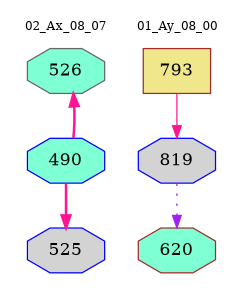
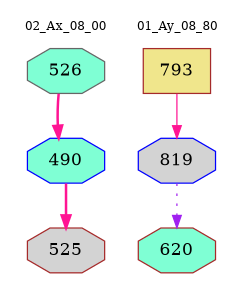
cluster "02_Ax_08_07": label "02_Ax_08_07" -> "02_Ax_08_00"
cluster "01_Ay_08_00": label "01_Ay_08_00" -> "01_Ay_08_80"
edge "490" -> "526": reversed
node "525": color blue -> brown
